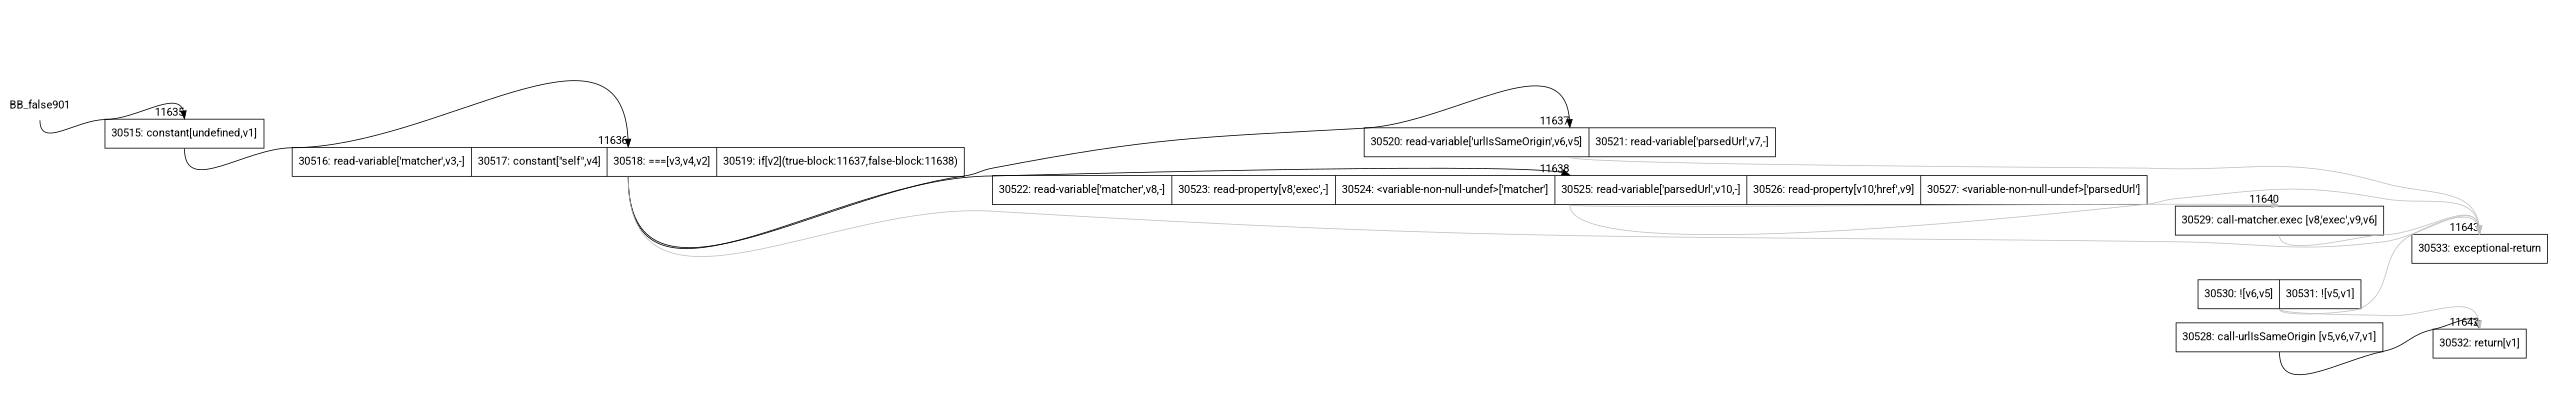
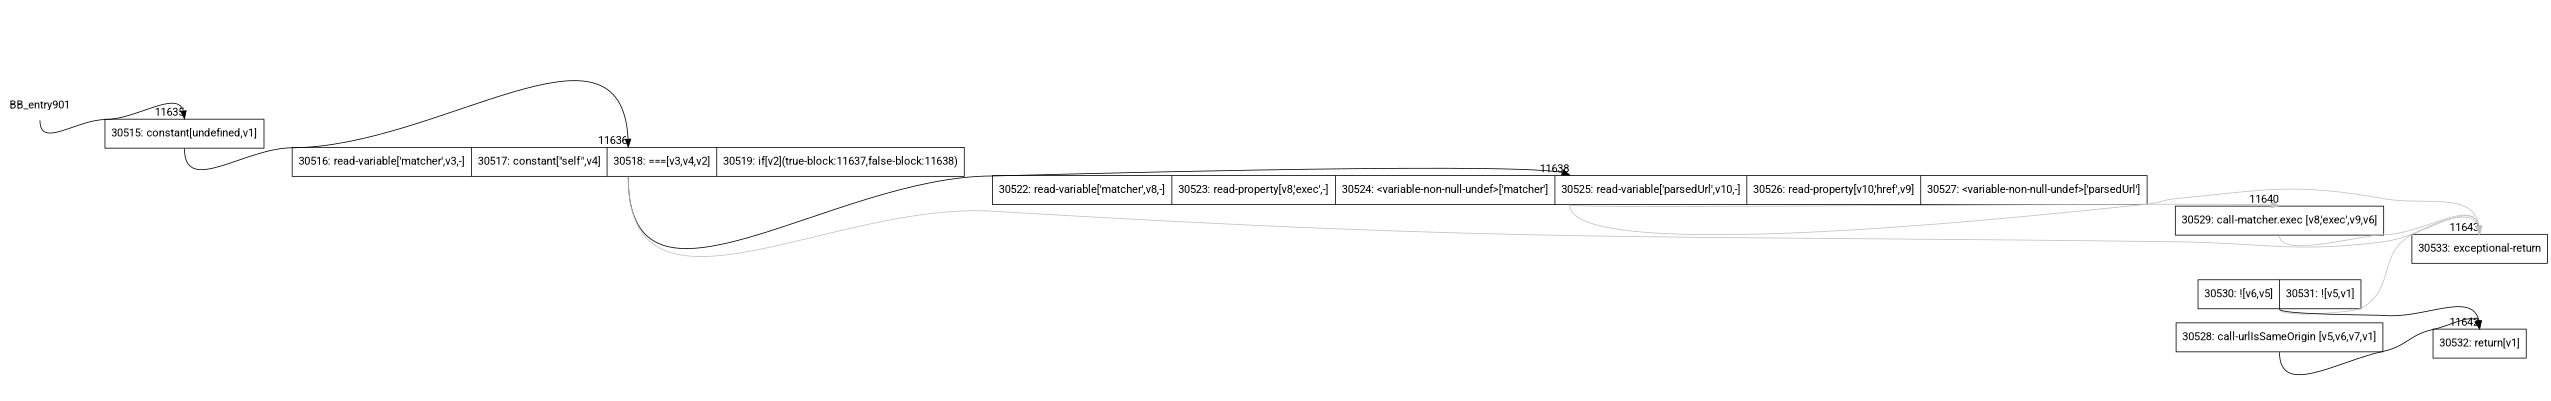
node "BB_false901": label "BB_false901" -> "BB_entry901"
node "30520: read-variable['urlIsSameOrigin',v6,v5]": removed
edge "30530: ![v6,v5]" -> "30532: return[v1]": color gray -> black
